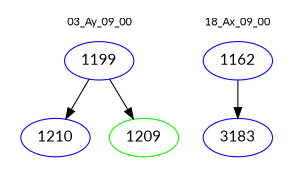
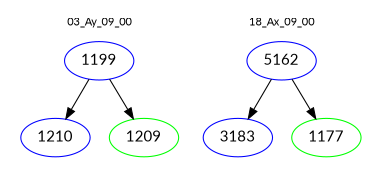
node "1162": label "1162" -> "5162"
node "1177": added
